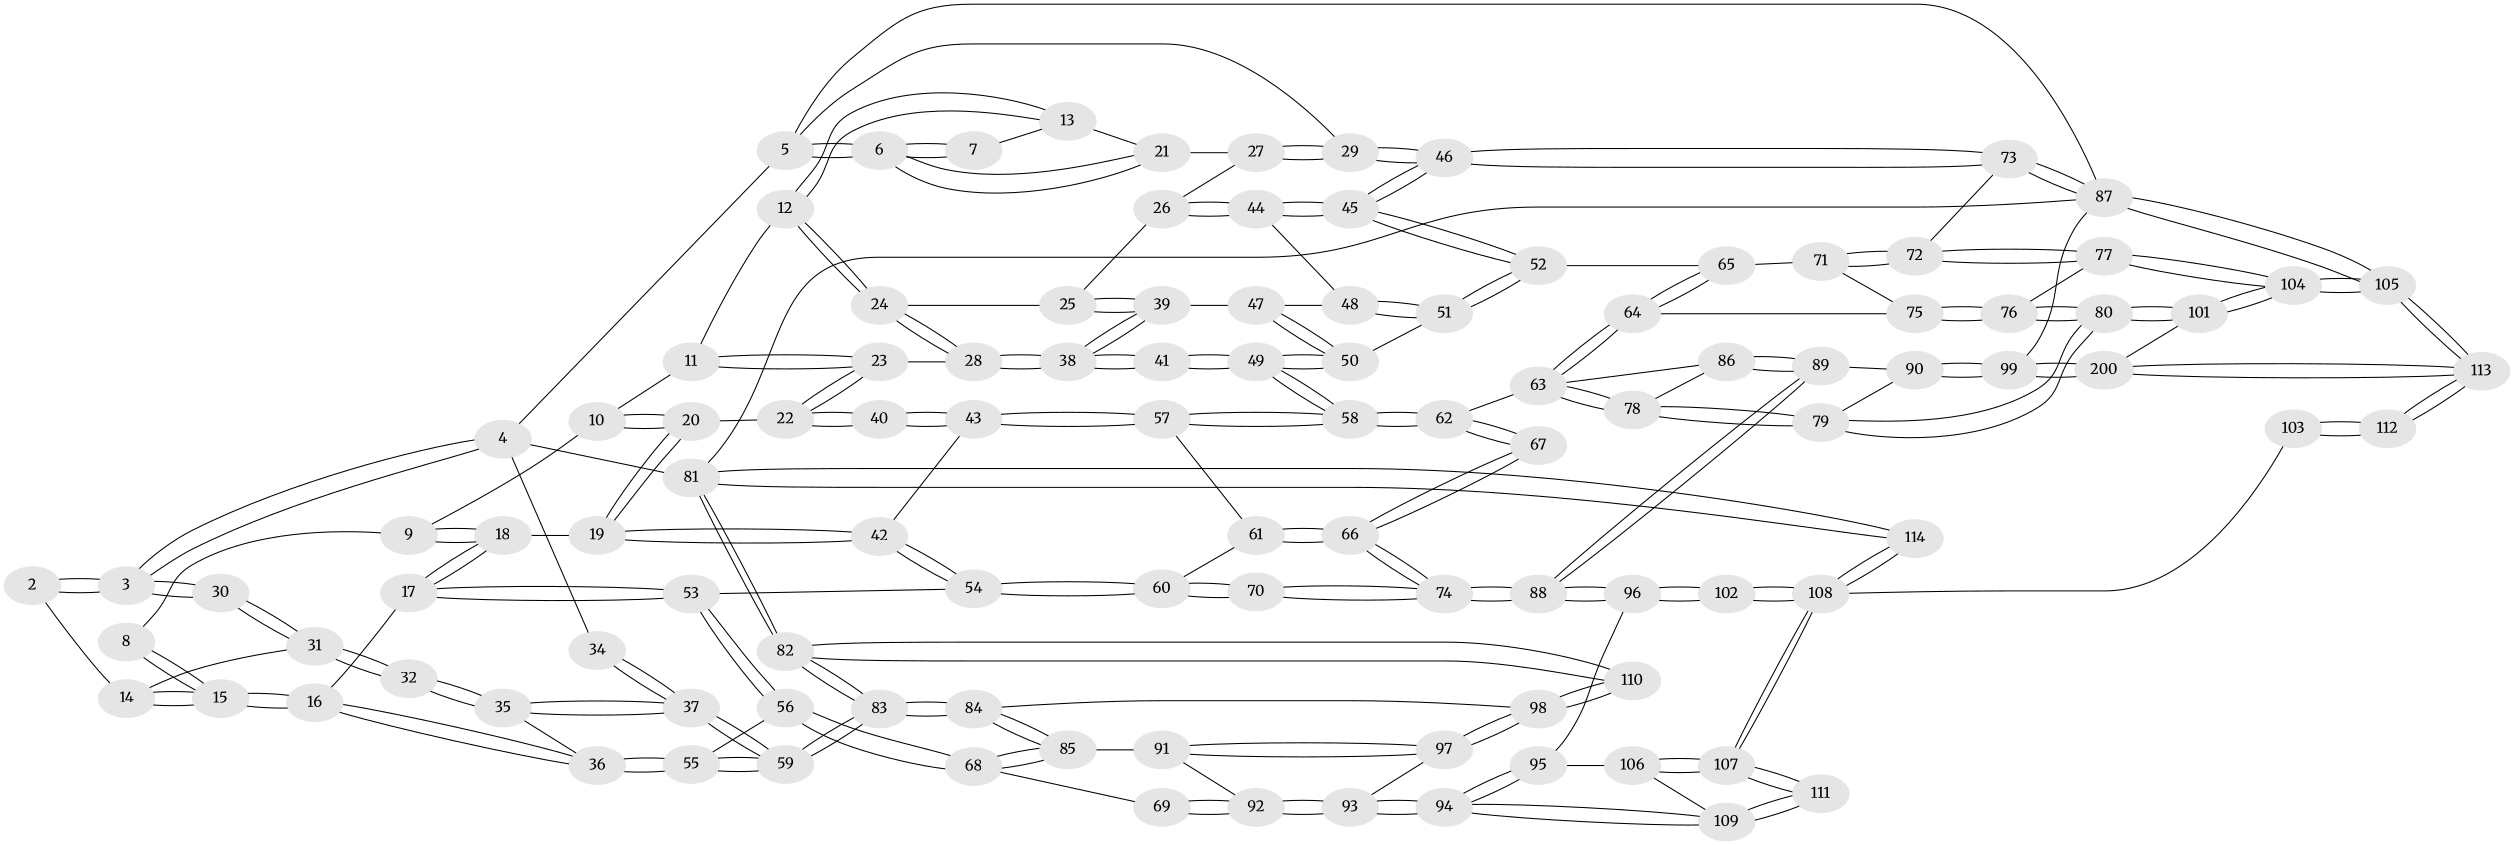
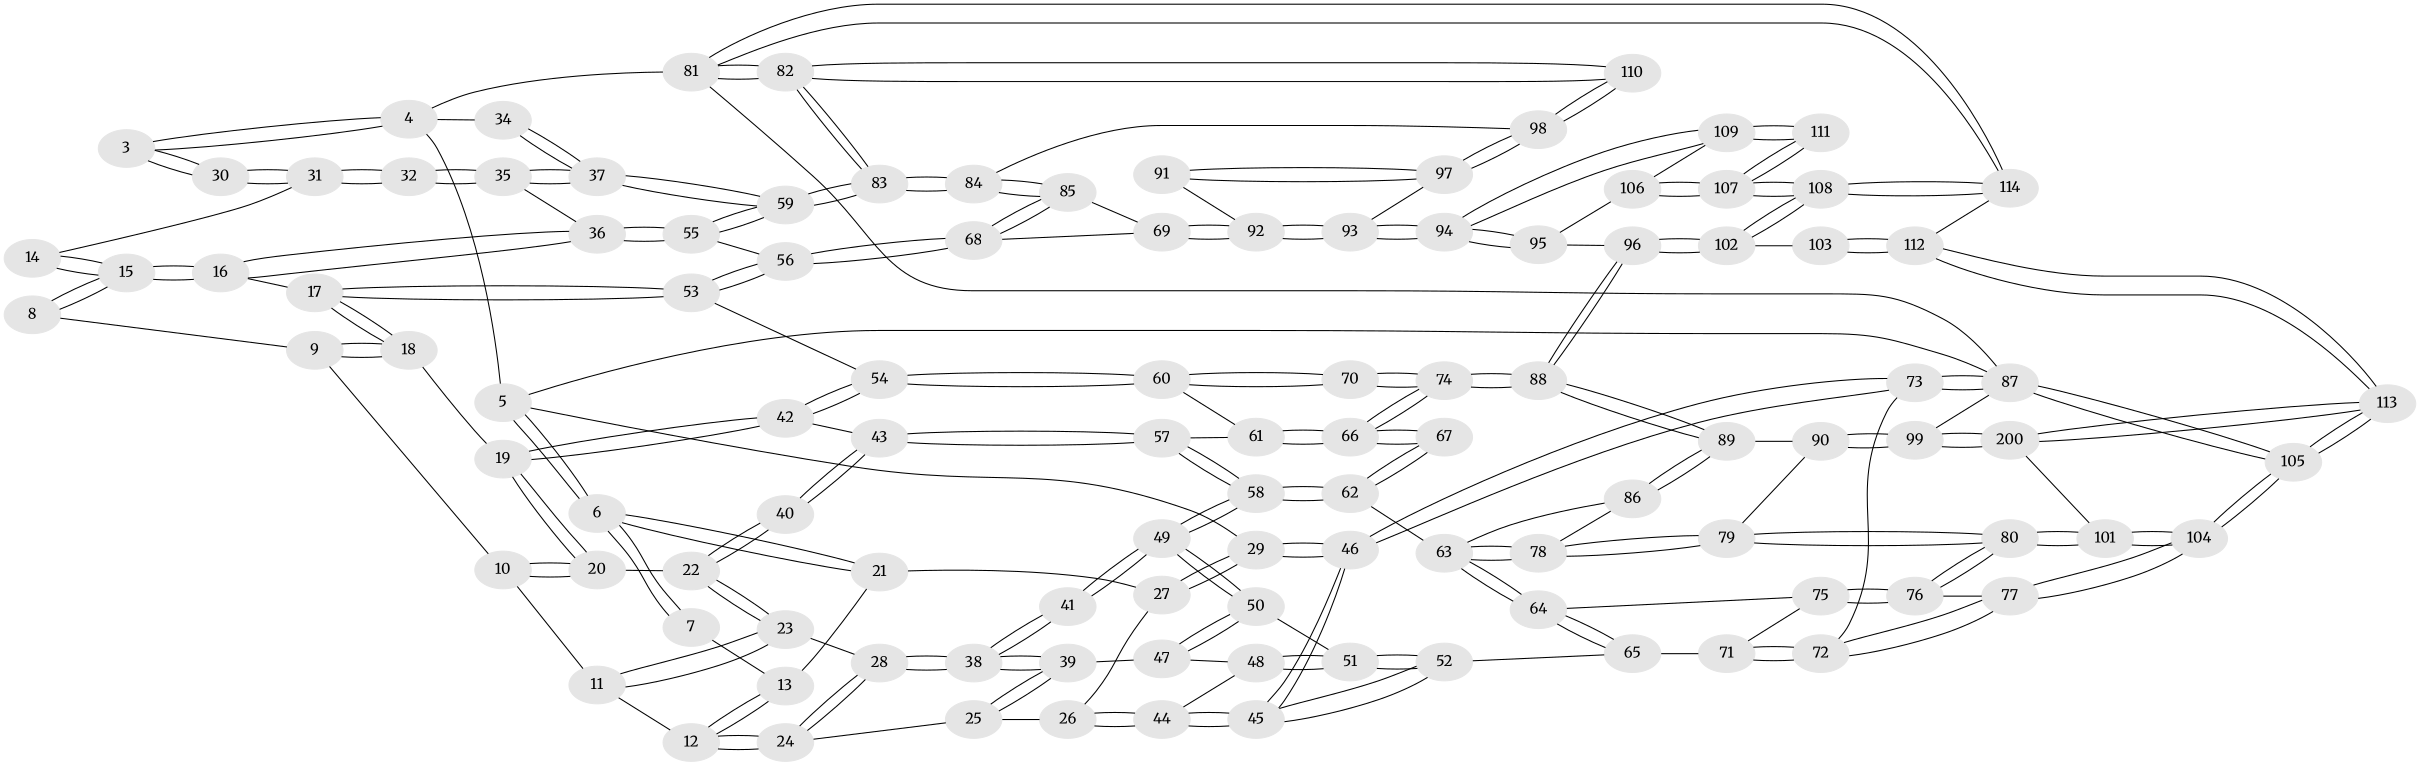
edge "114" -- "112": added
node "2": removed
edge "103" -- "108": now "103" -- "102"
edge "85" -- "91": now "85" -- "69"
